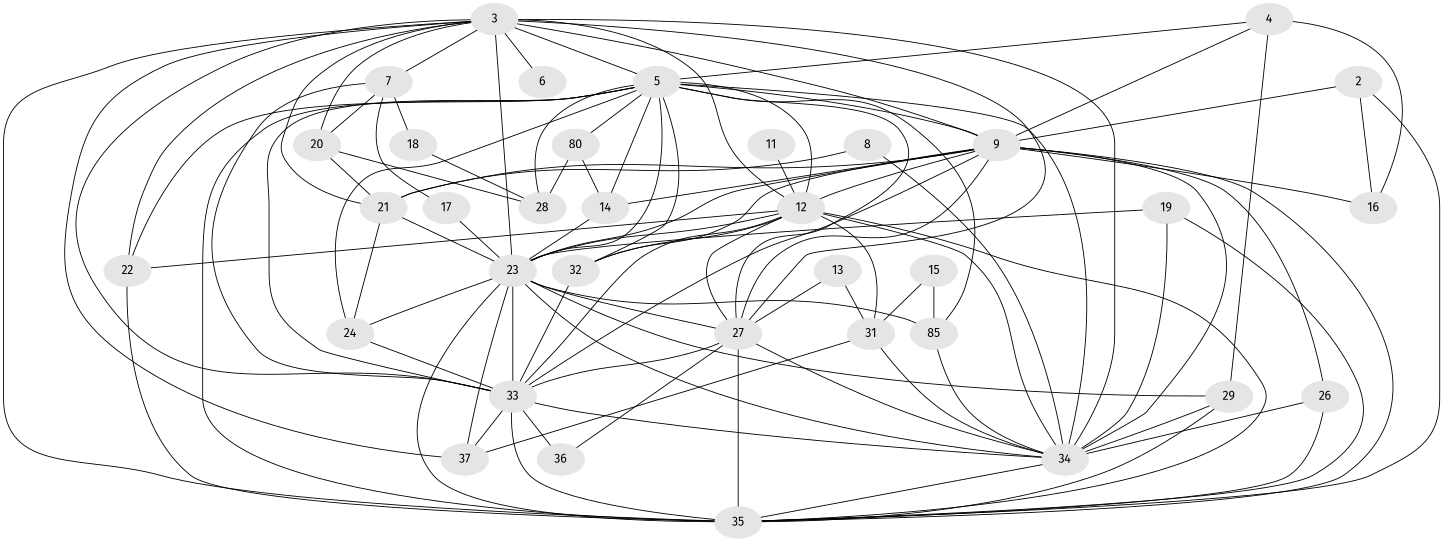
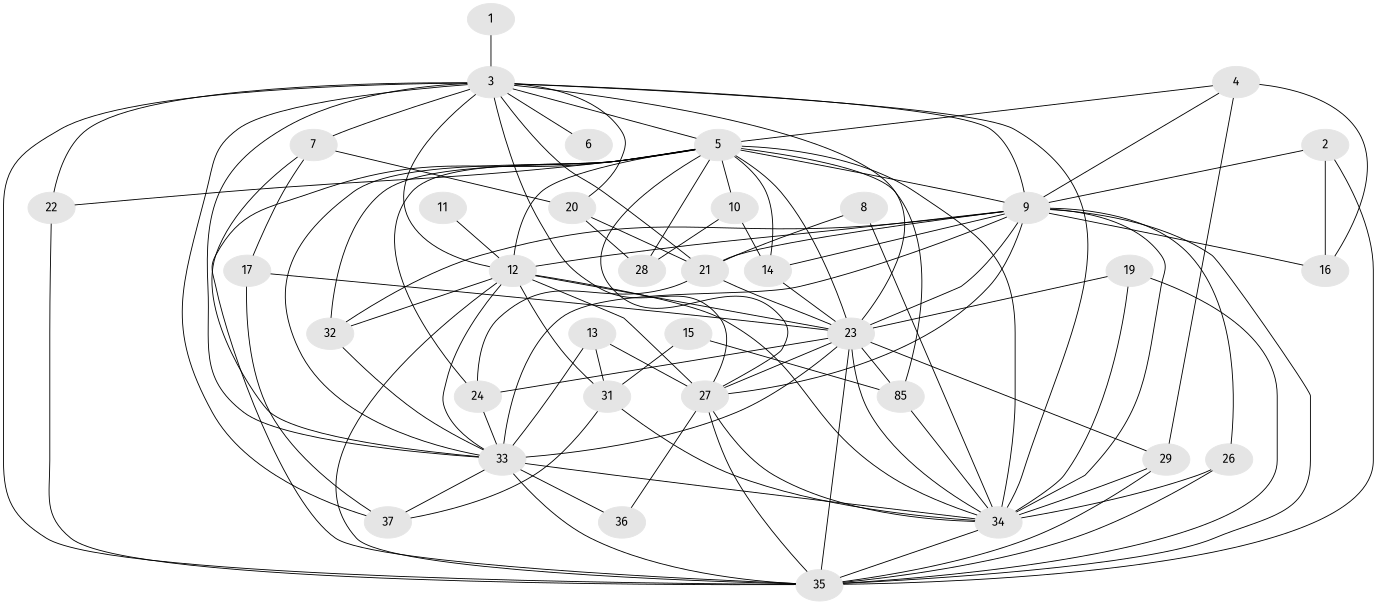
node "1": added
node "18": removed
node "80": label "80" -> "10"
edge "12" -- "22": removed
edge "23" -- "37": now "17" -- "37"
edge "27" -- "33": now "13" -- "33"
